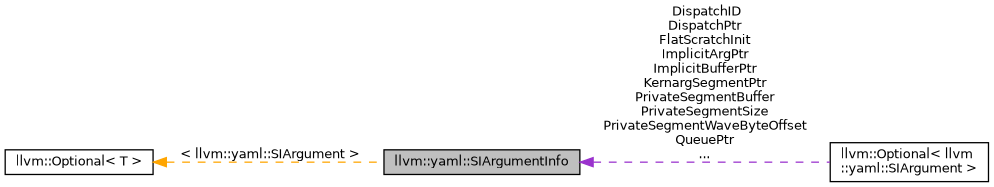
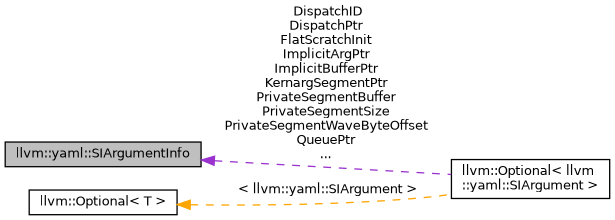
edge "llvm::yaml::SIArgumentInfo" -> "llvm::Optional< T >": now "llvm::Optional< llvm ::yaml::SIArgument >" -> "llvm::Optional< T >"
